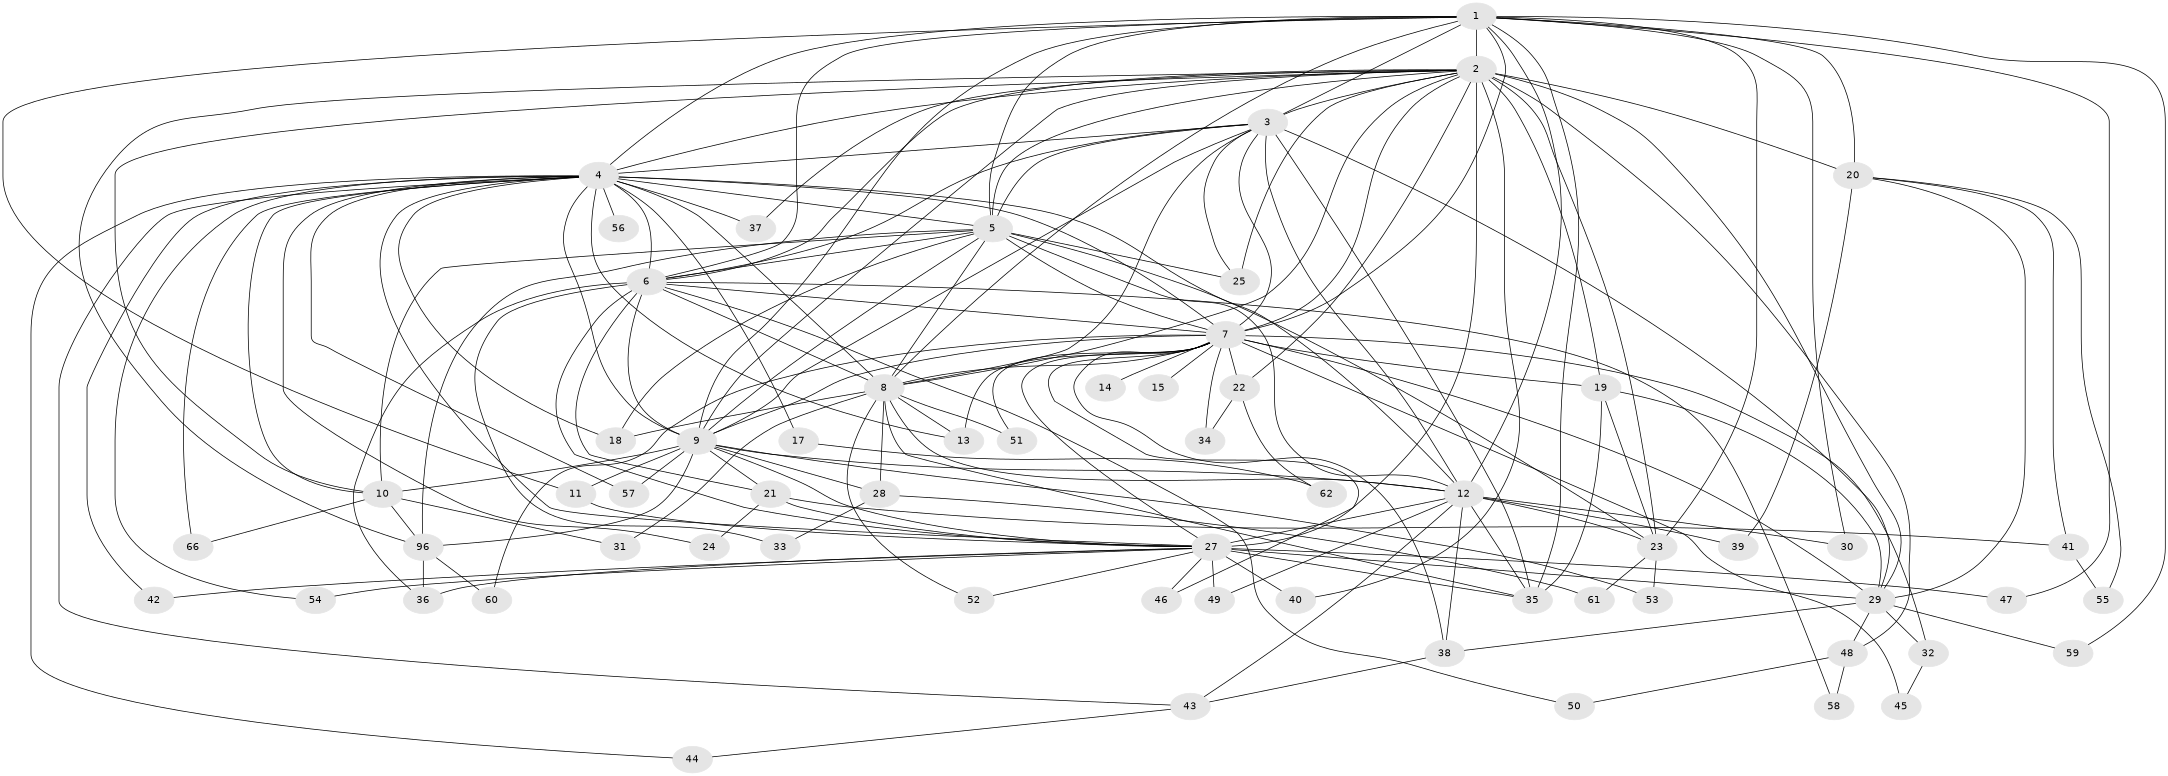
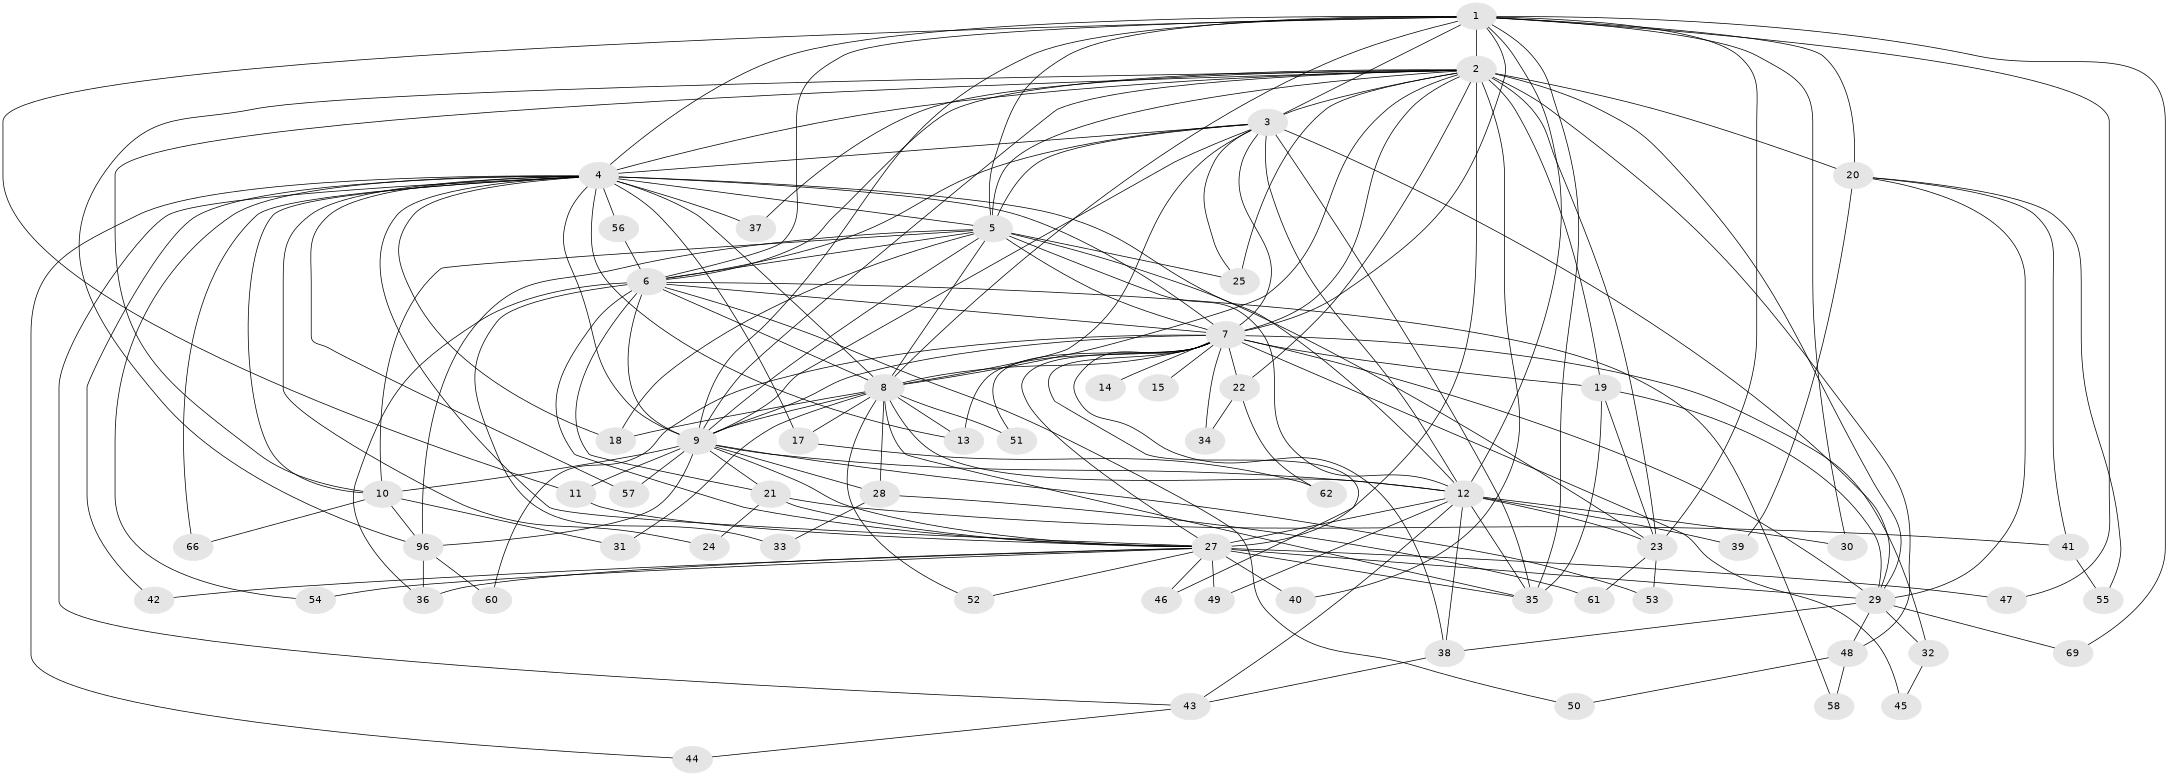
edge "4" -- "6": now "56" -- "6"
edge "8" -- "9": added
edge "8" -- "17": added
node "59": label "59" -> "69"
